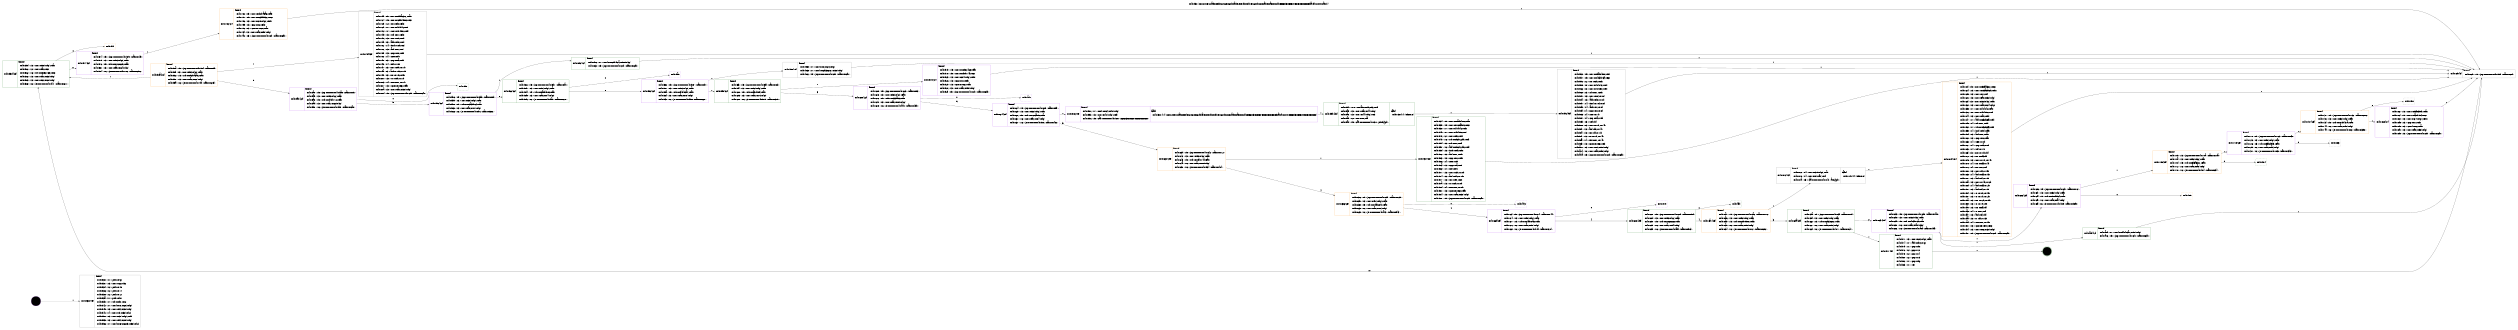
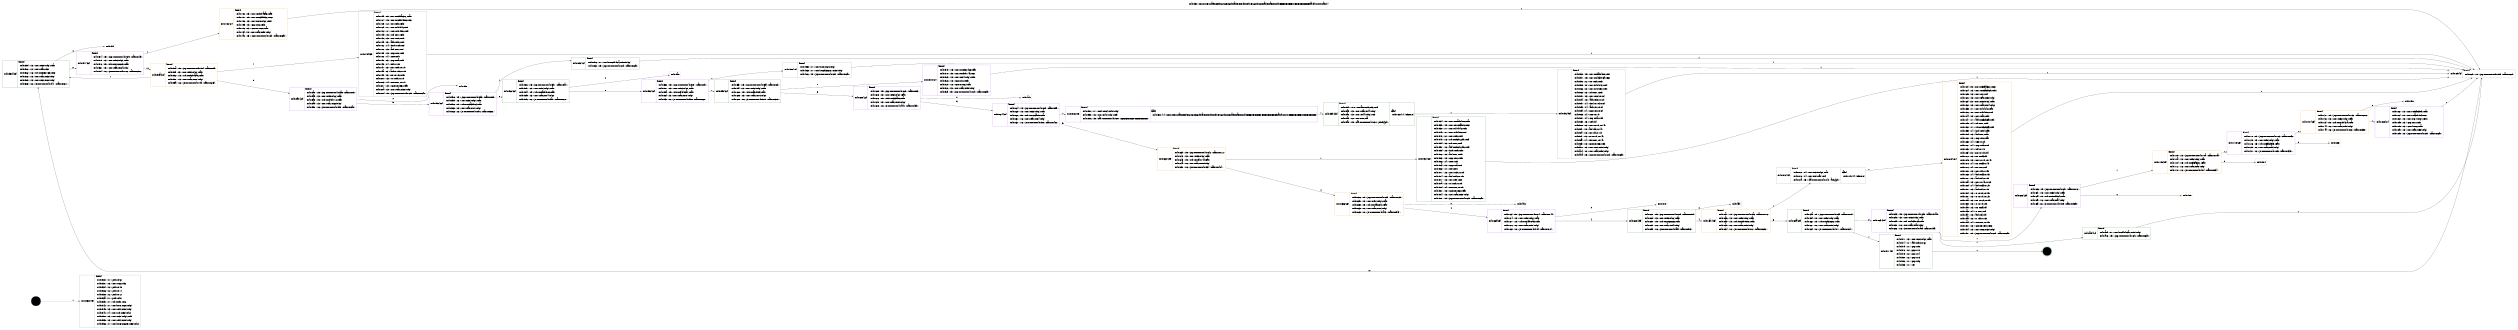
edge "0x401574 [22]" -> "0x40158a [22]": added, label "10"
